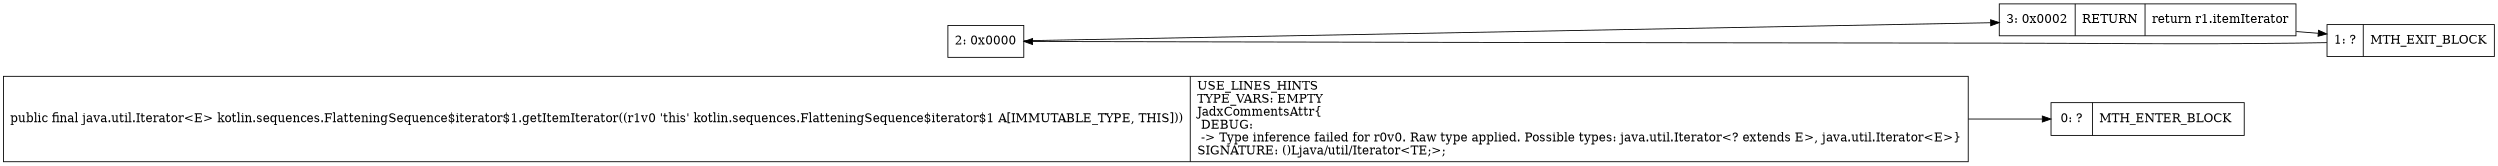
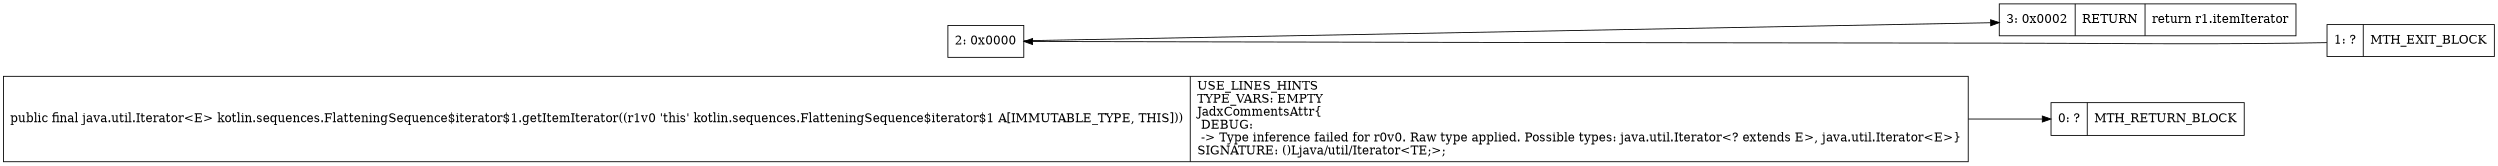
edge "3: 0x0002" -> "1: ?": removed
node "0: ?": text "MTH_ENTER_BLOCK" -> "MTH_RETURN_BLOCK"
